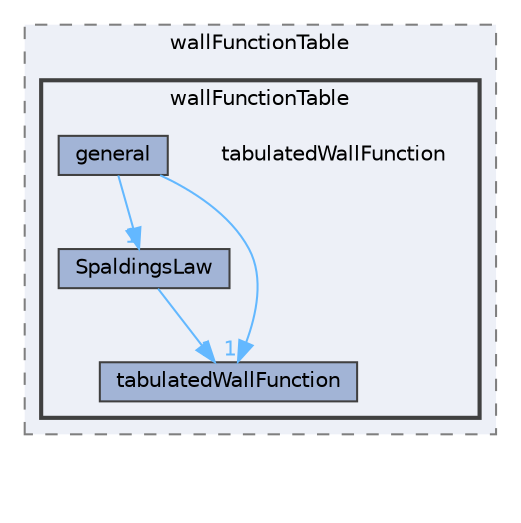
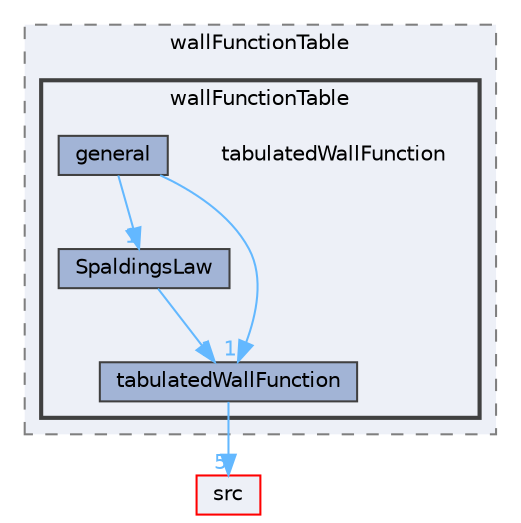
node "src": added
